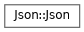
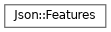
node "Json::Json": label "Json::Json" -> "Json::Features"
